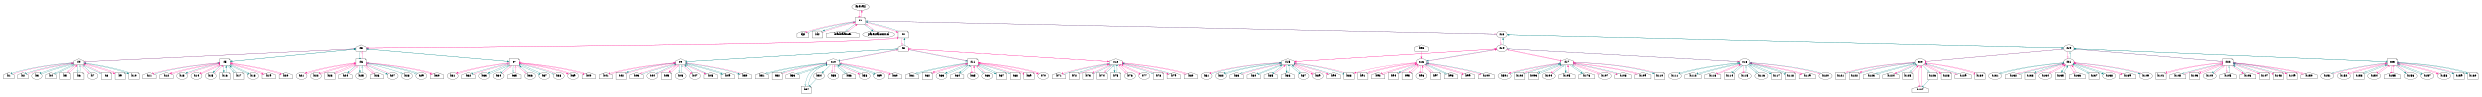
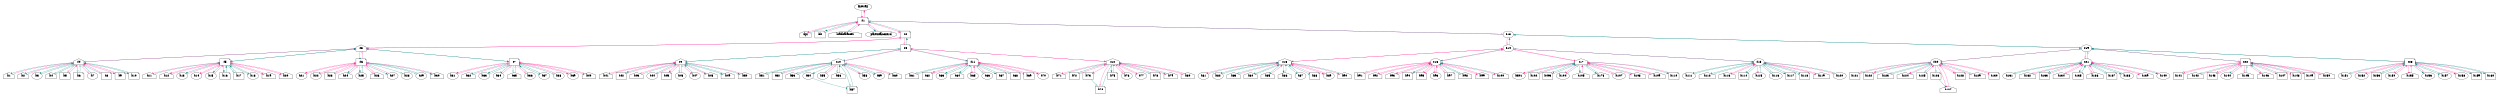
node "s8": shape house -> note
edge "s16" -> "h88": now "s16" -> "h93"
edge "s6" -> "h30": color deeppink -> teal
edge "h73" -> "s12": now "h73" -> "h74"
node "h134": shape ellipse -> house
